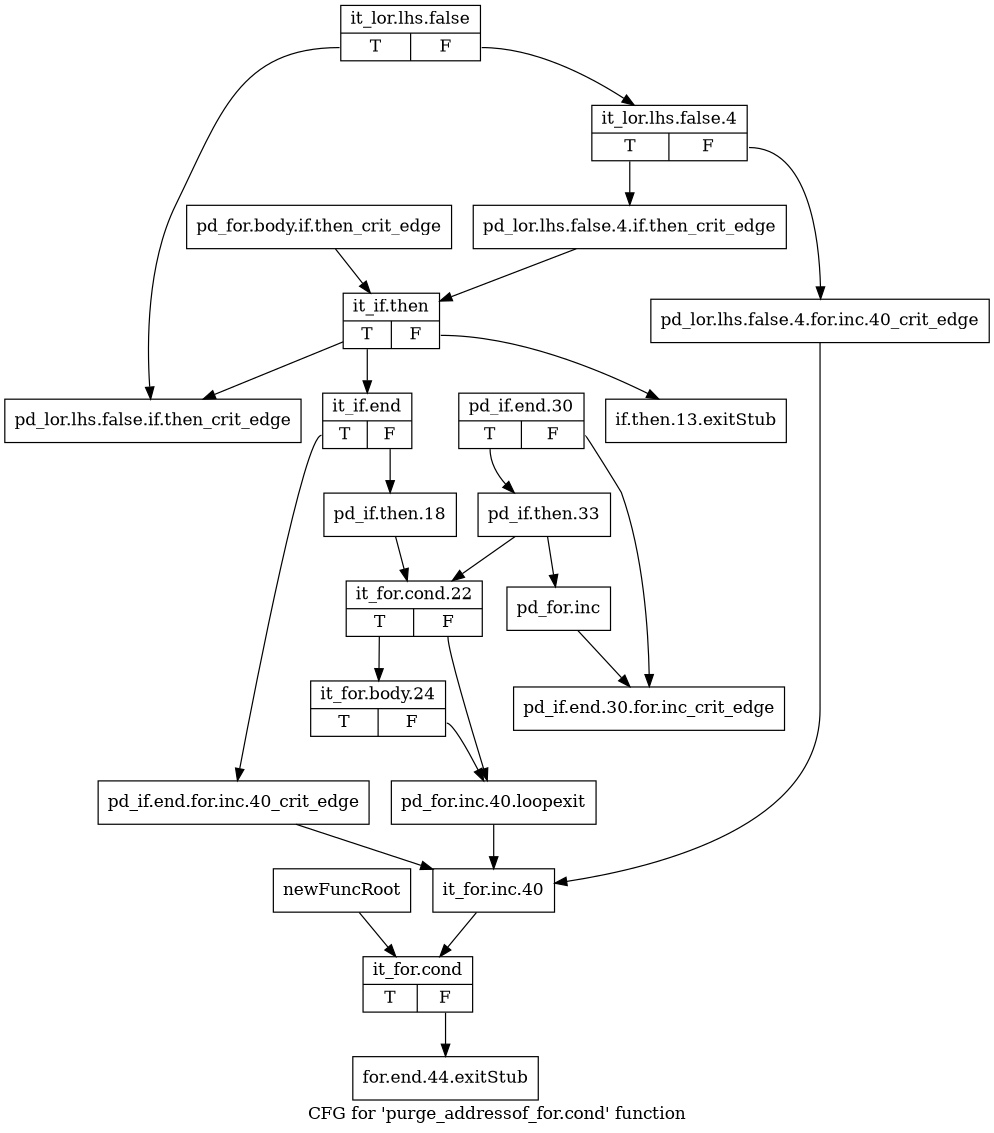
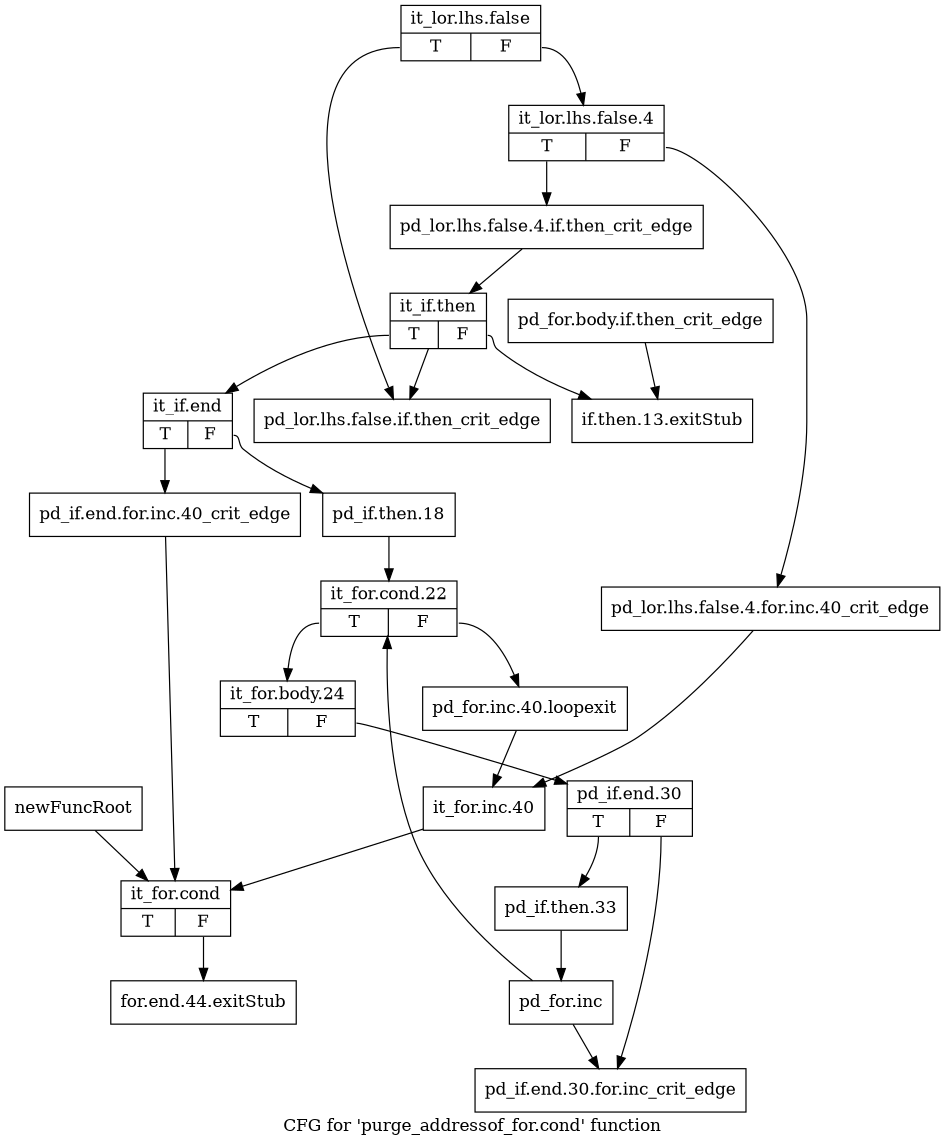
edge "pd_for.body.if.then_crit_edge" -> "it_if.then": now "pd_for.body.if.then_crit_edge" -> "if.then.13.exitStub"
edge "pd_if.then.33" -> "it_for.cond.22": now "pd_for.inc" -> "it_for.cond.22"
edge "it_for.body.24" -> "pd_for.inc.40.loopexit": now "it_for.body.24" -> "pd_if.end.30"
edge "pd_if.end.for.inc.40_crit_edge" -> "it_for.inc.40": now "pd_if.end.for.inc.40_crit_edge" -> "it_for.cond"
